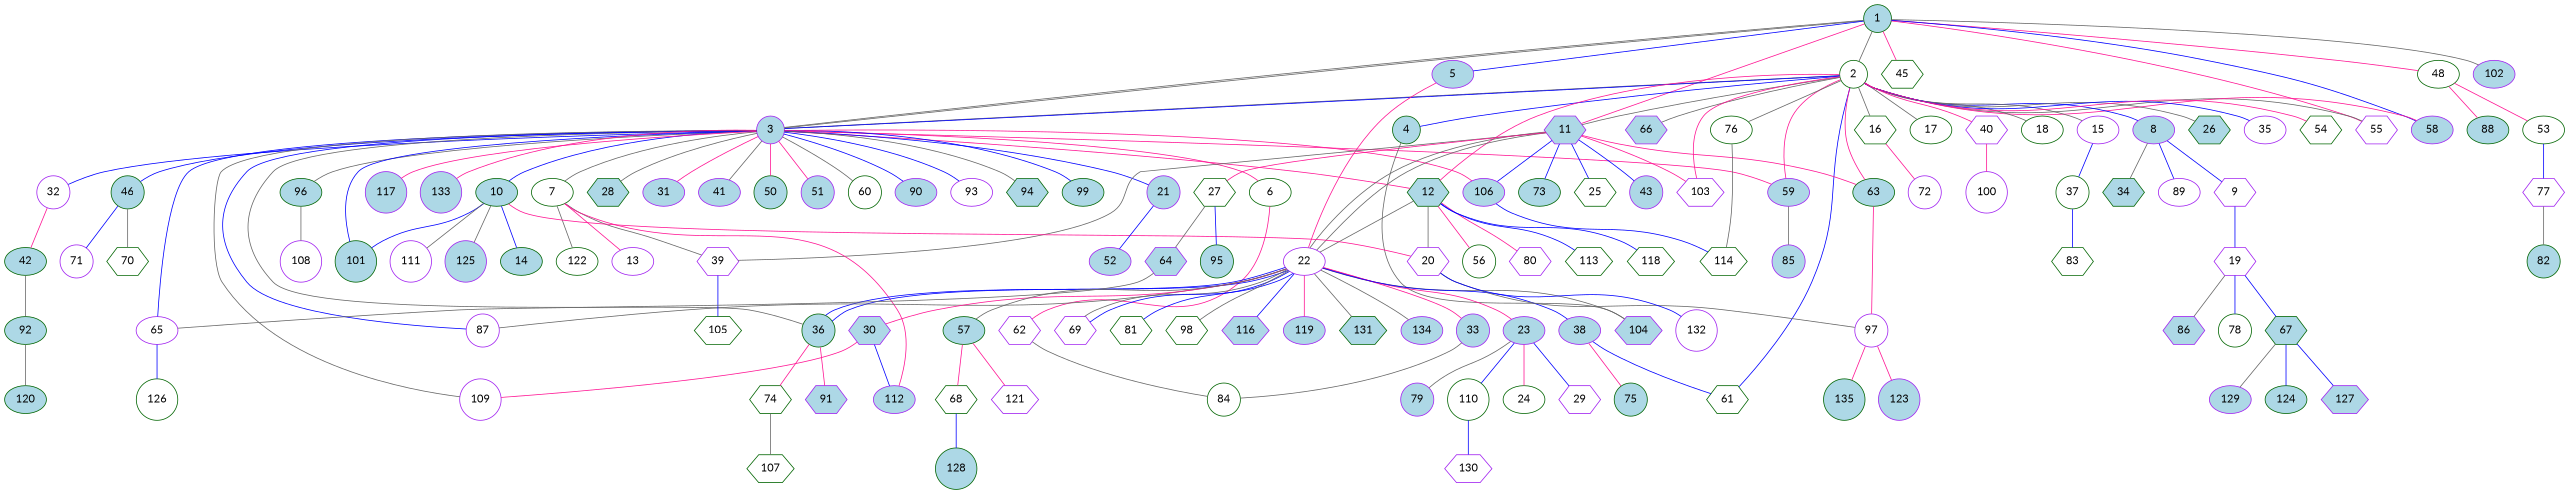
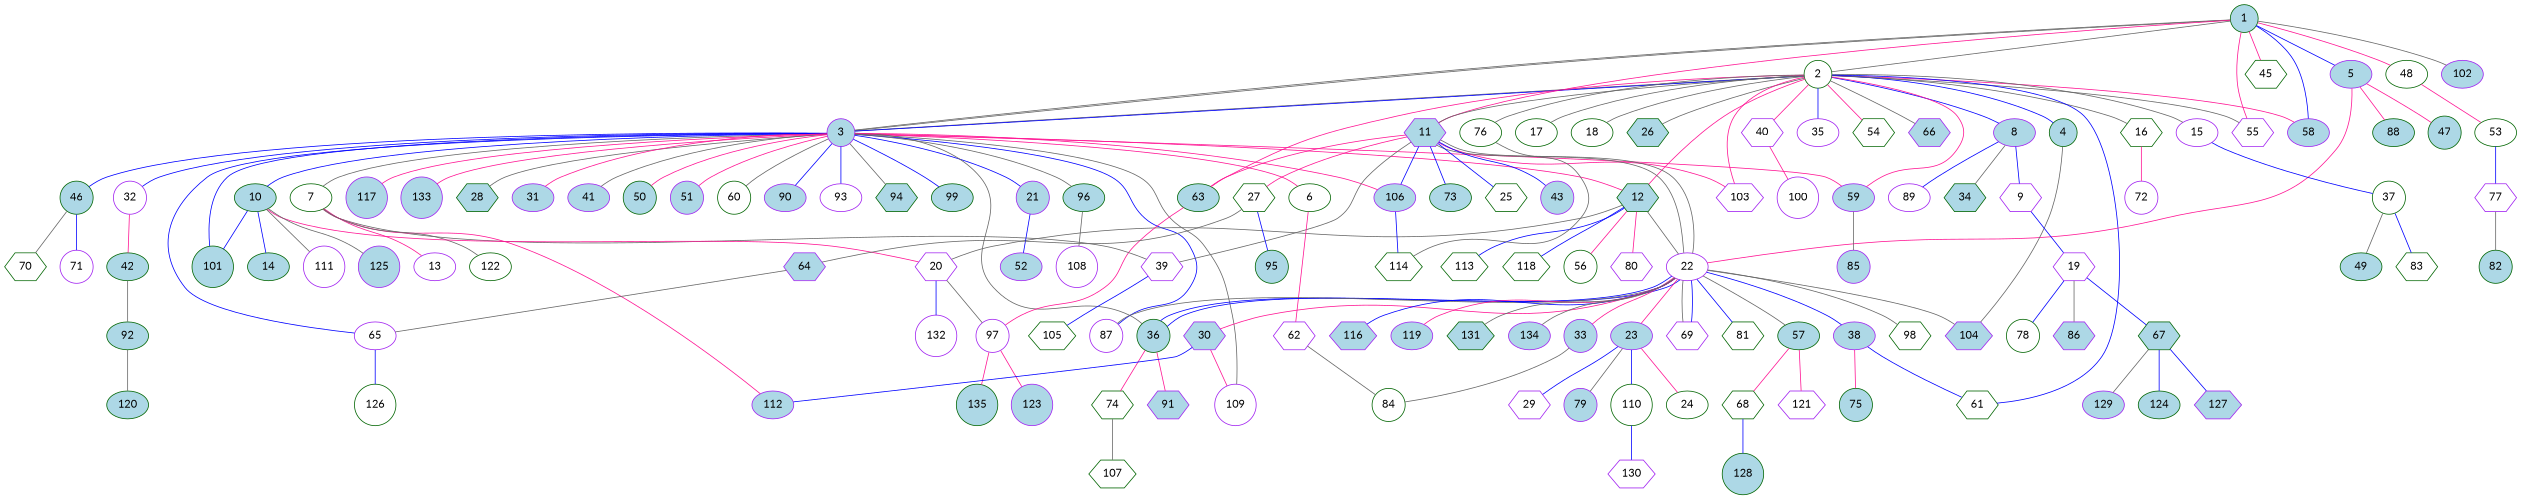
edge "48" -- "88": now "5" -- "88"
node "47": added
node "49": added
